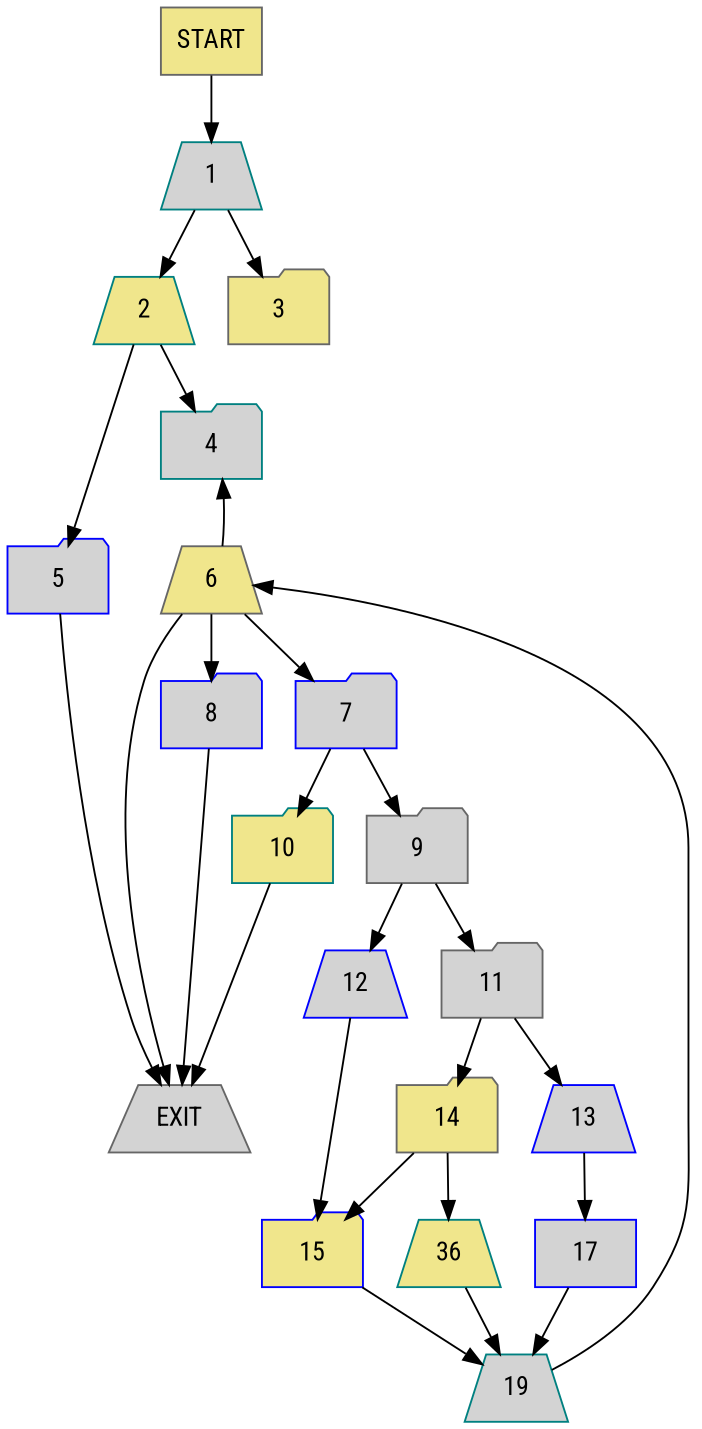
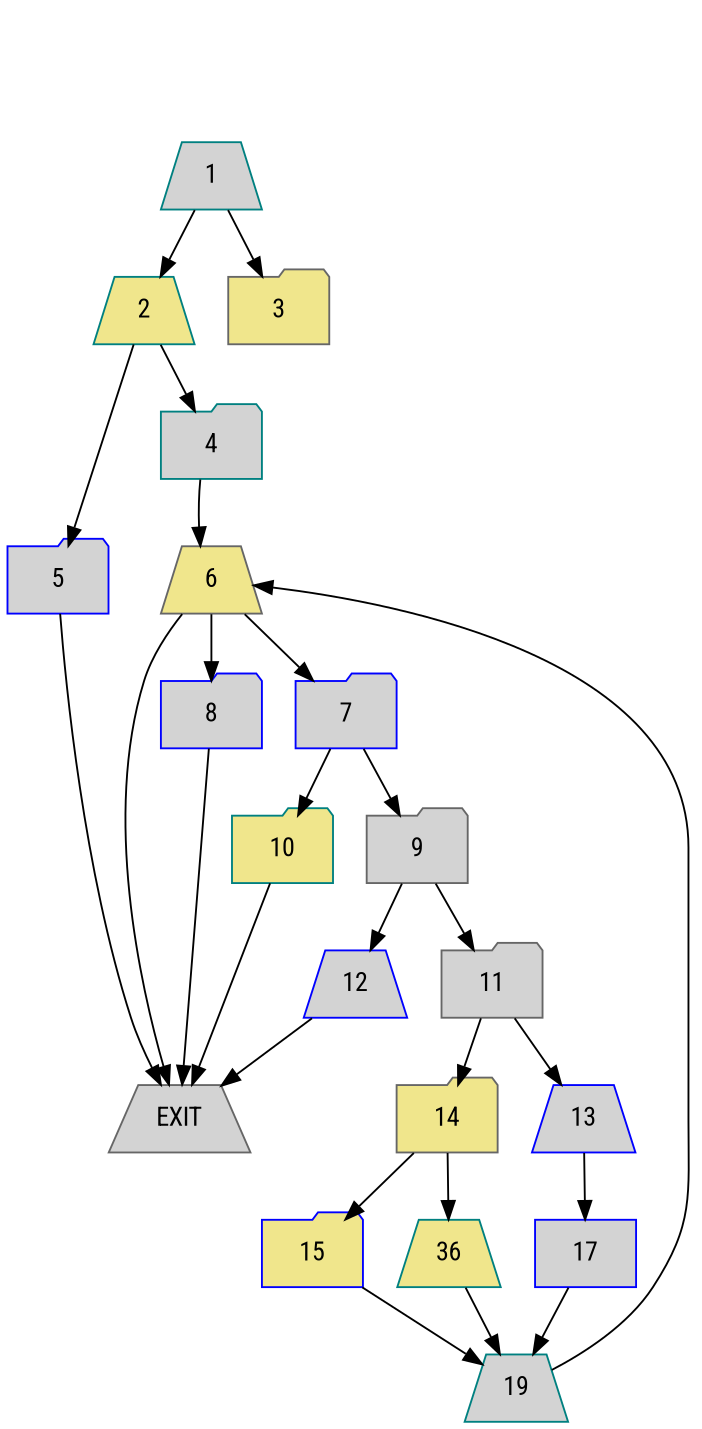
node "START": removed
edge "6" -> "4": reversed
edge "12" -> "15": now "12" -> "EXIT"
